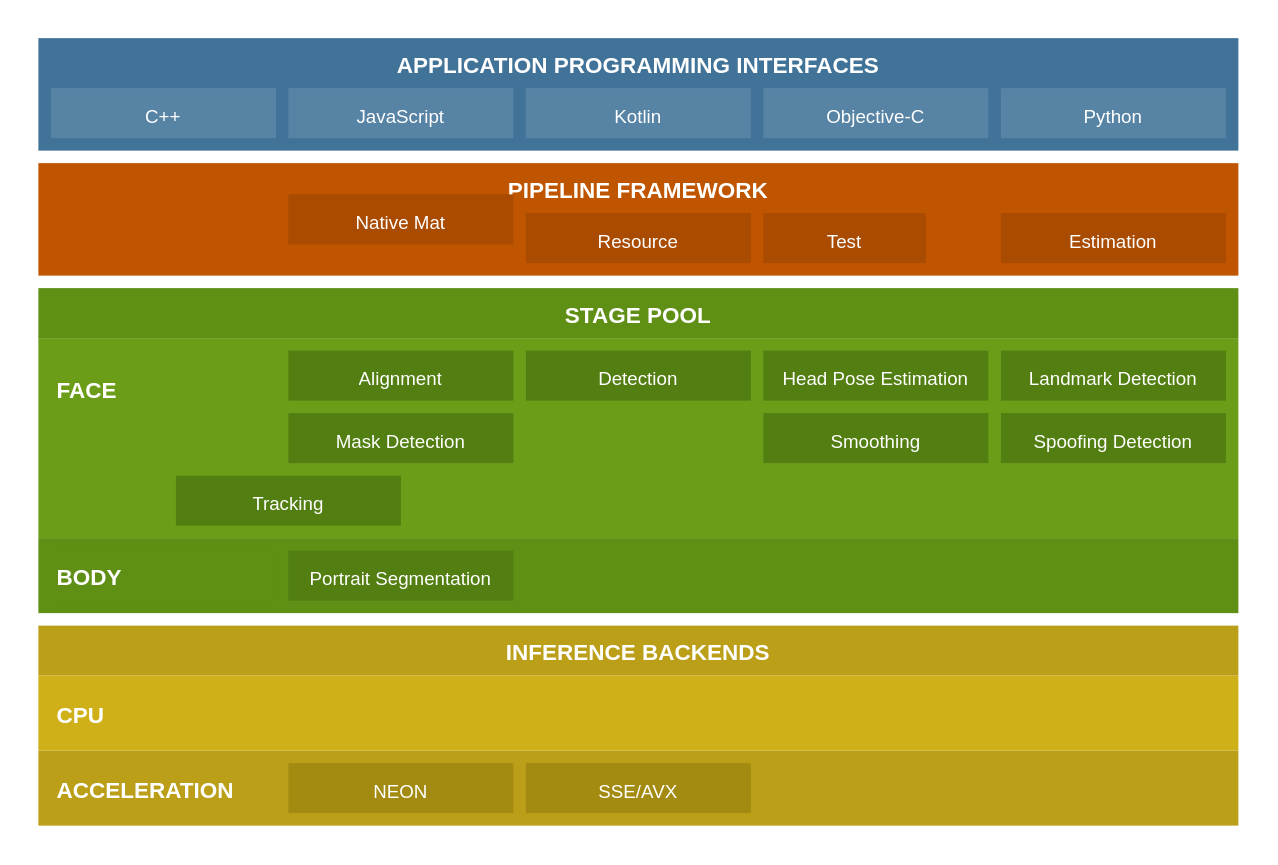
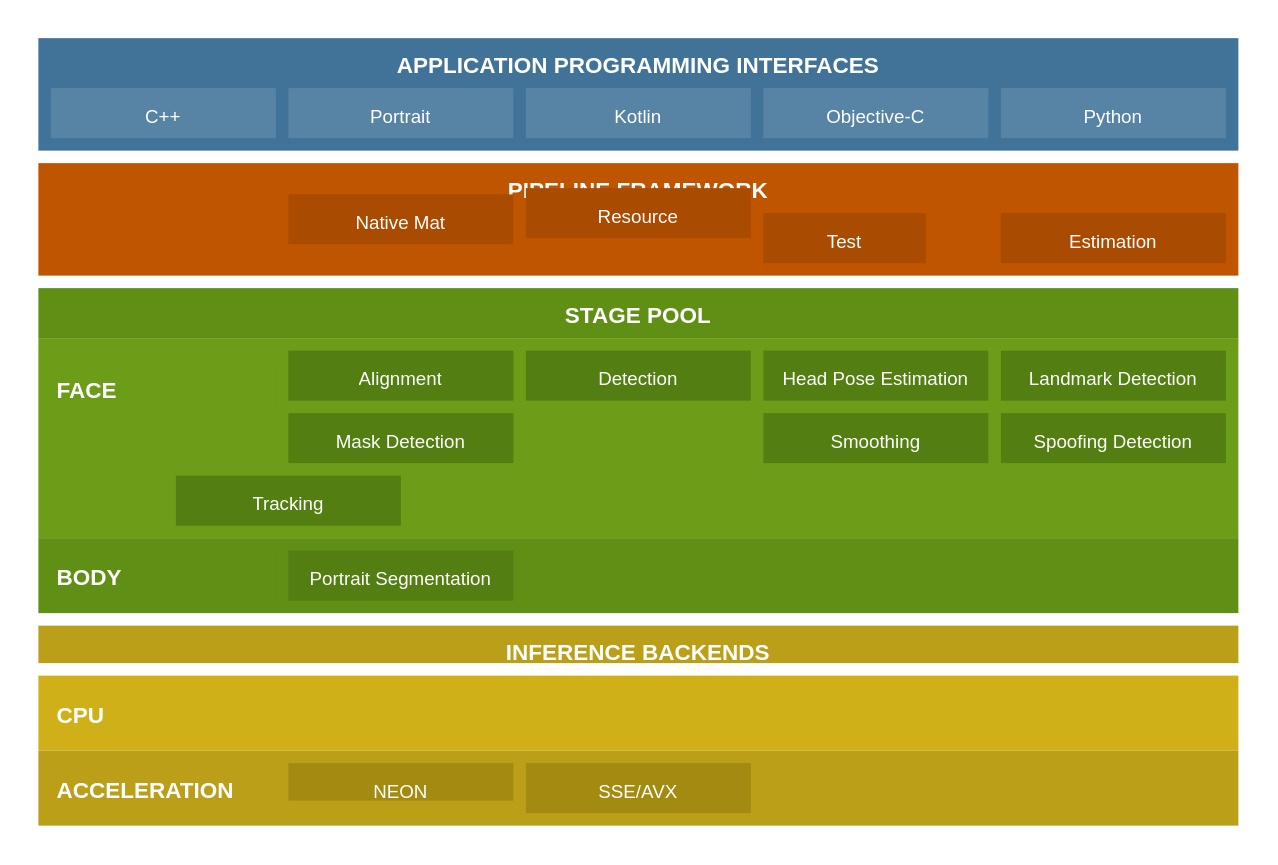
node "JavaScript": label "JavaScript" -> "Portrait"
node "Resource": moved (638, 238) -> (638, 213)
node "INFERENCE BACKENDS": size 1200x50 -> 1200x38
node "NEON": size 225x50 -> 225x38
